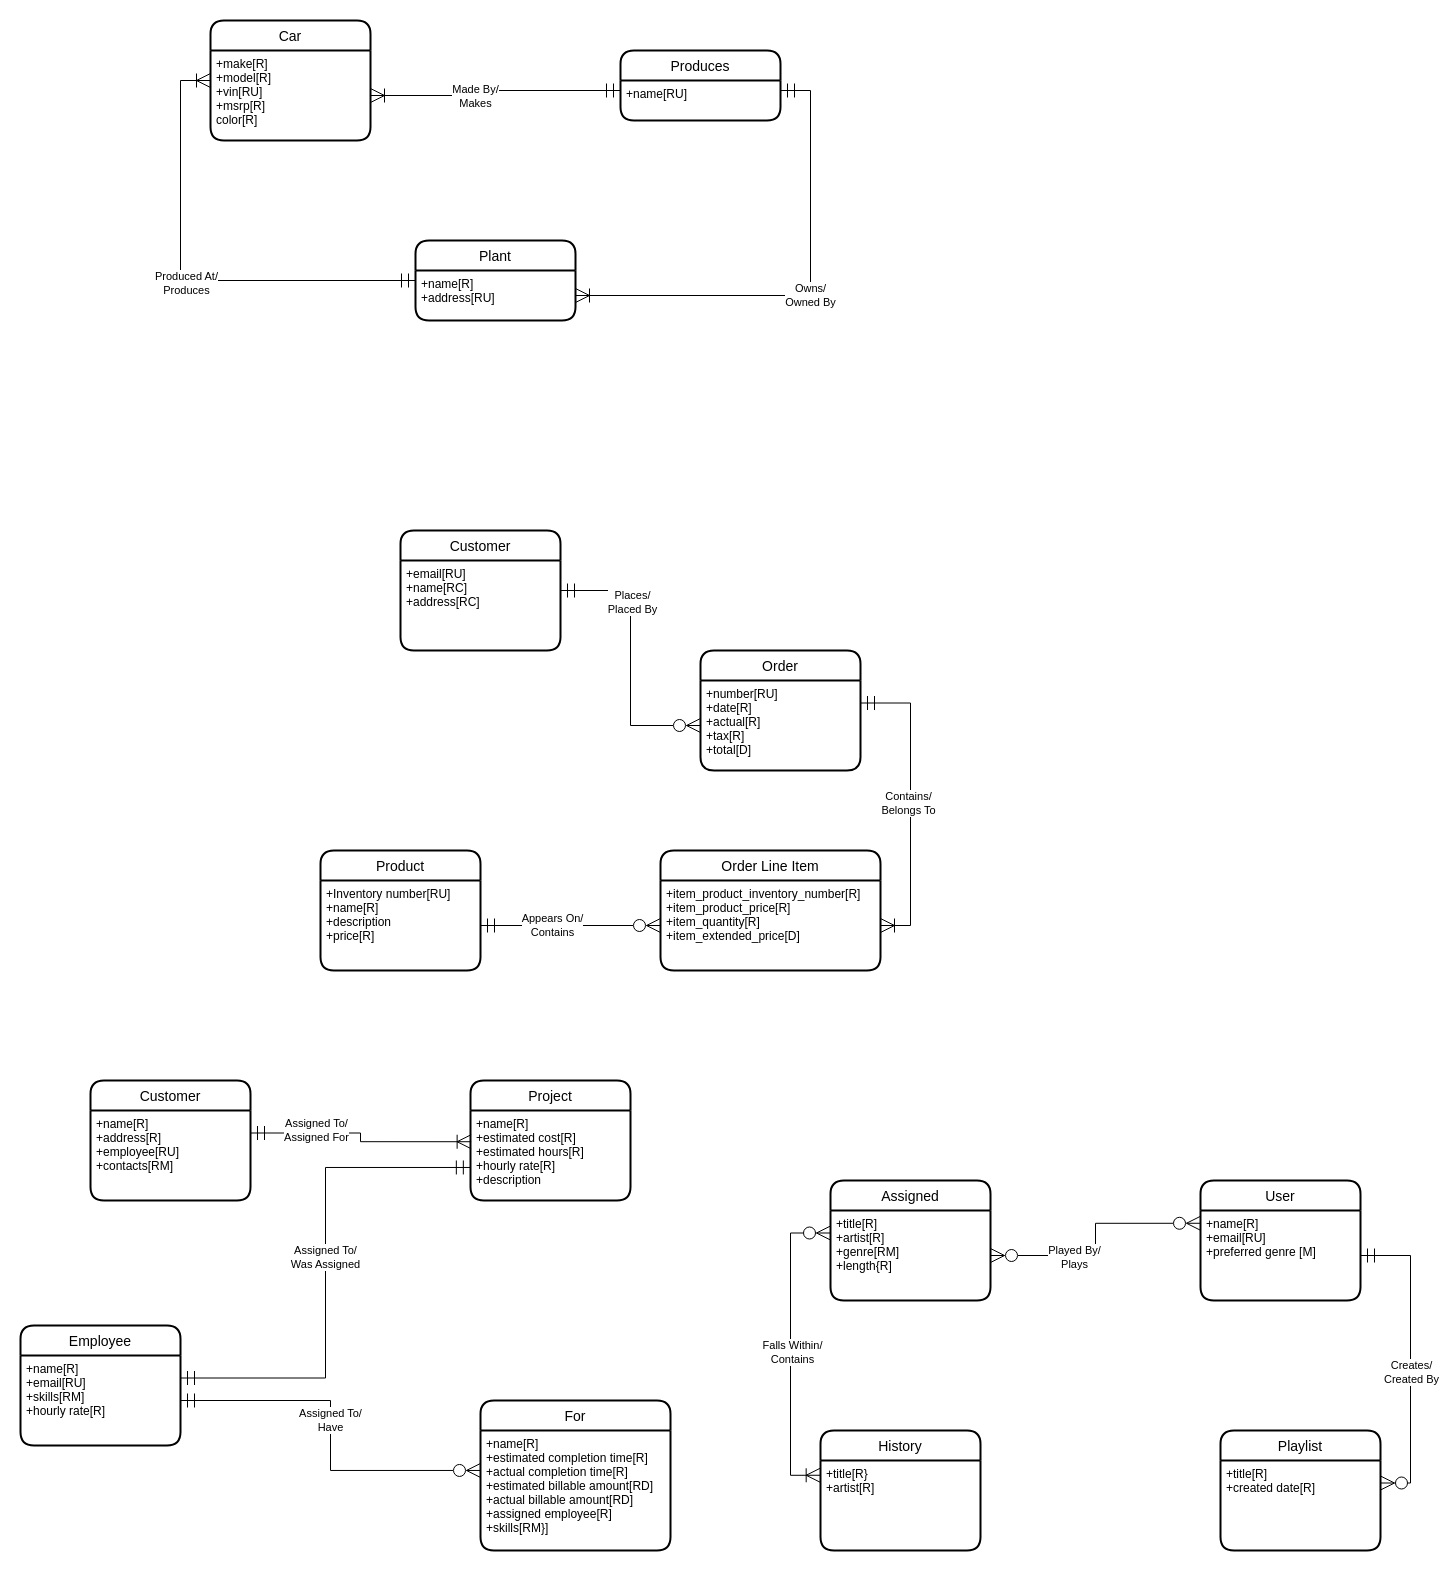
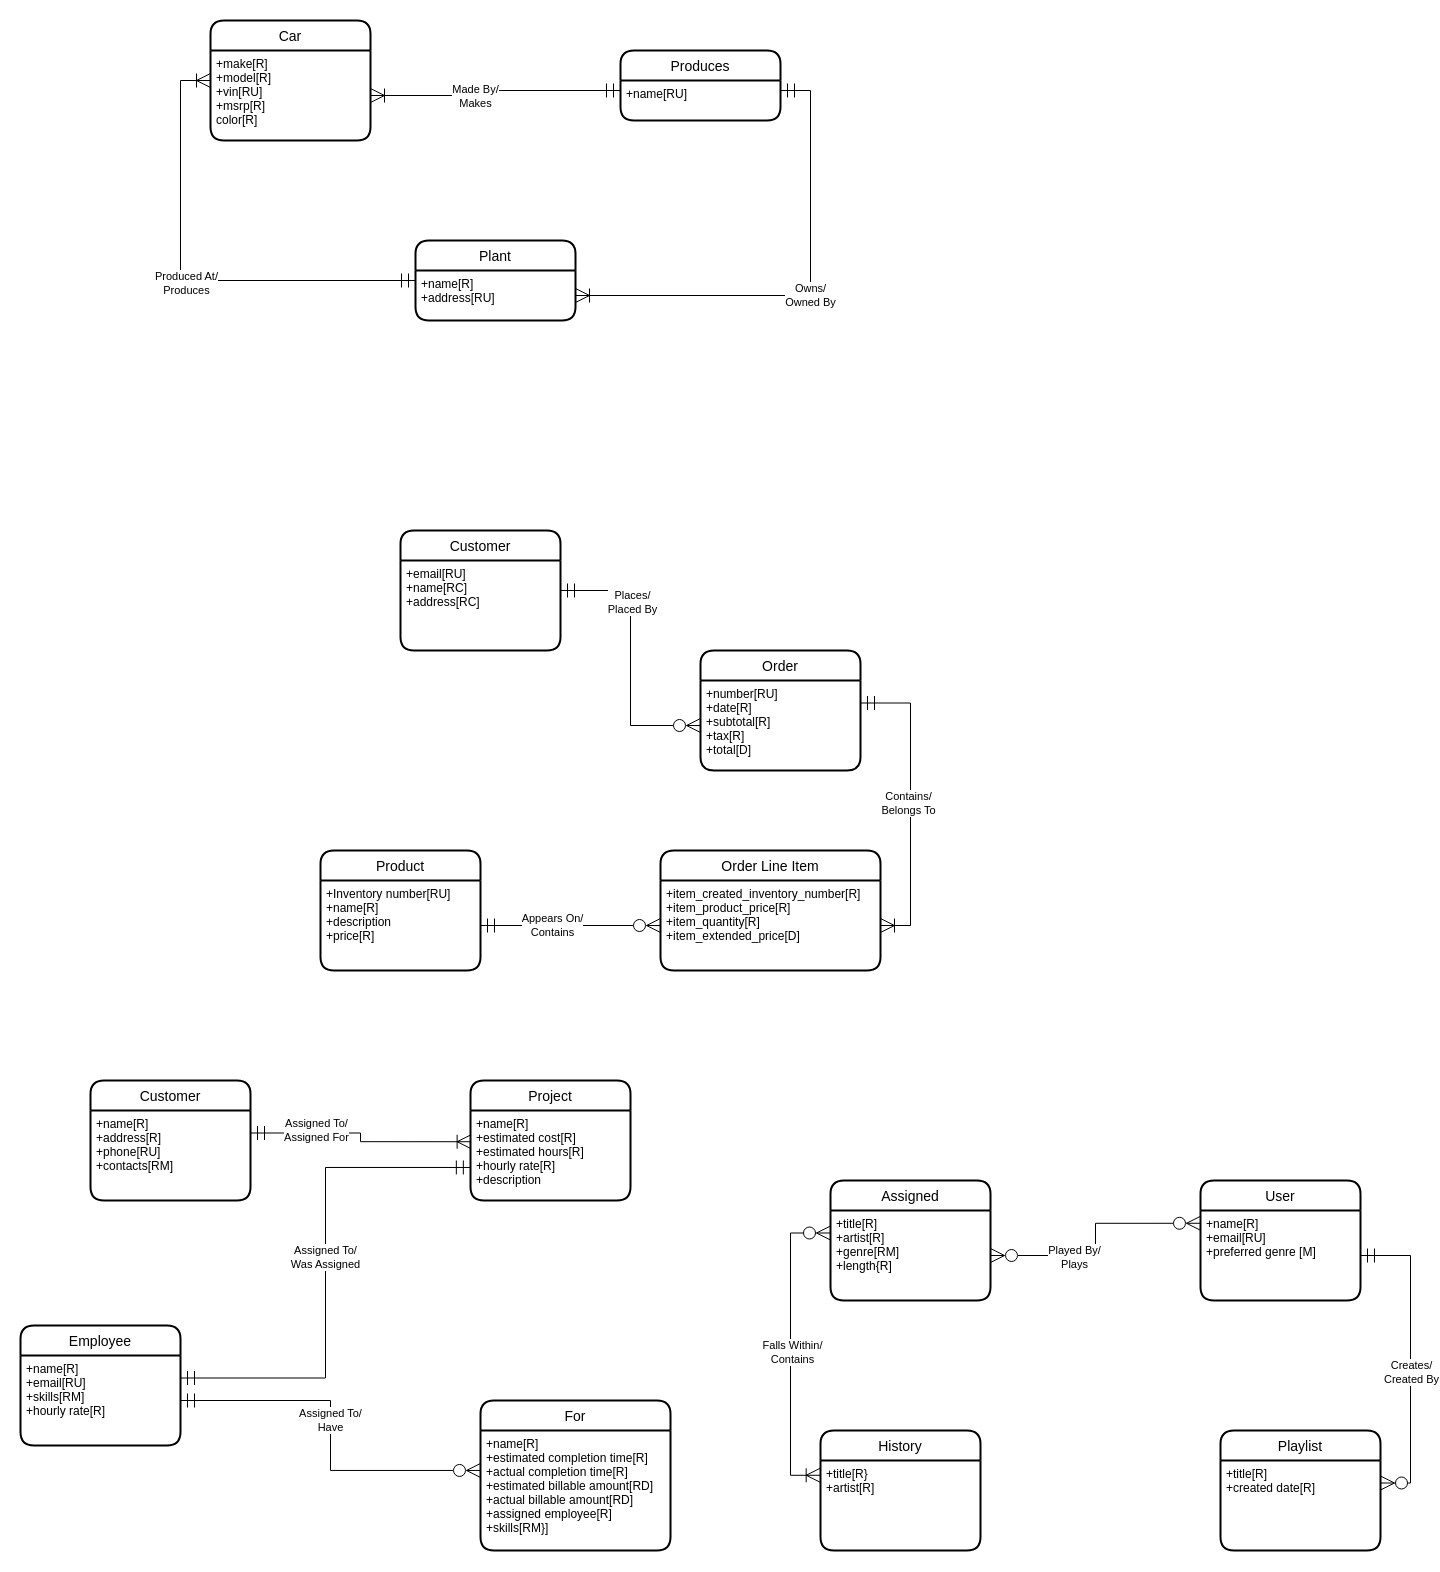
node "+number[RU] +date[R] +actual[R] +tax[R] +total[D]": label "+number[RU] +date[R] +actual[R] +tax[R] +total[D]" -> "+number[RU] +date[R] +subtotal[R] +tax[R] +total[D]"
node "+item_product_inventory_number[R] +item_product_price[R] +item_quantity[R] +item_extended_price[D]": label "+item_product_inventory_number[R] +item_product_price[R] +item_quantity[R] +item_extended_price[D]" -> "+item_created_inventory_number[R] +item_product_price[R] +item_quantity[R] +item_extended_price[D]"
node "+name[R] +address[R] +employee[RU] +contacts[RM]": label "+name[R] +address[R] +employee[RU] +contacts[RM]" -> "+name[R] +address[R] +phone[RU] +contacts[RM]"
